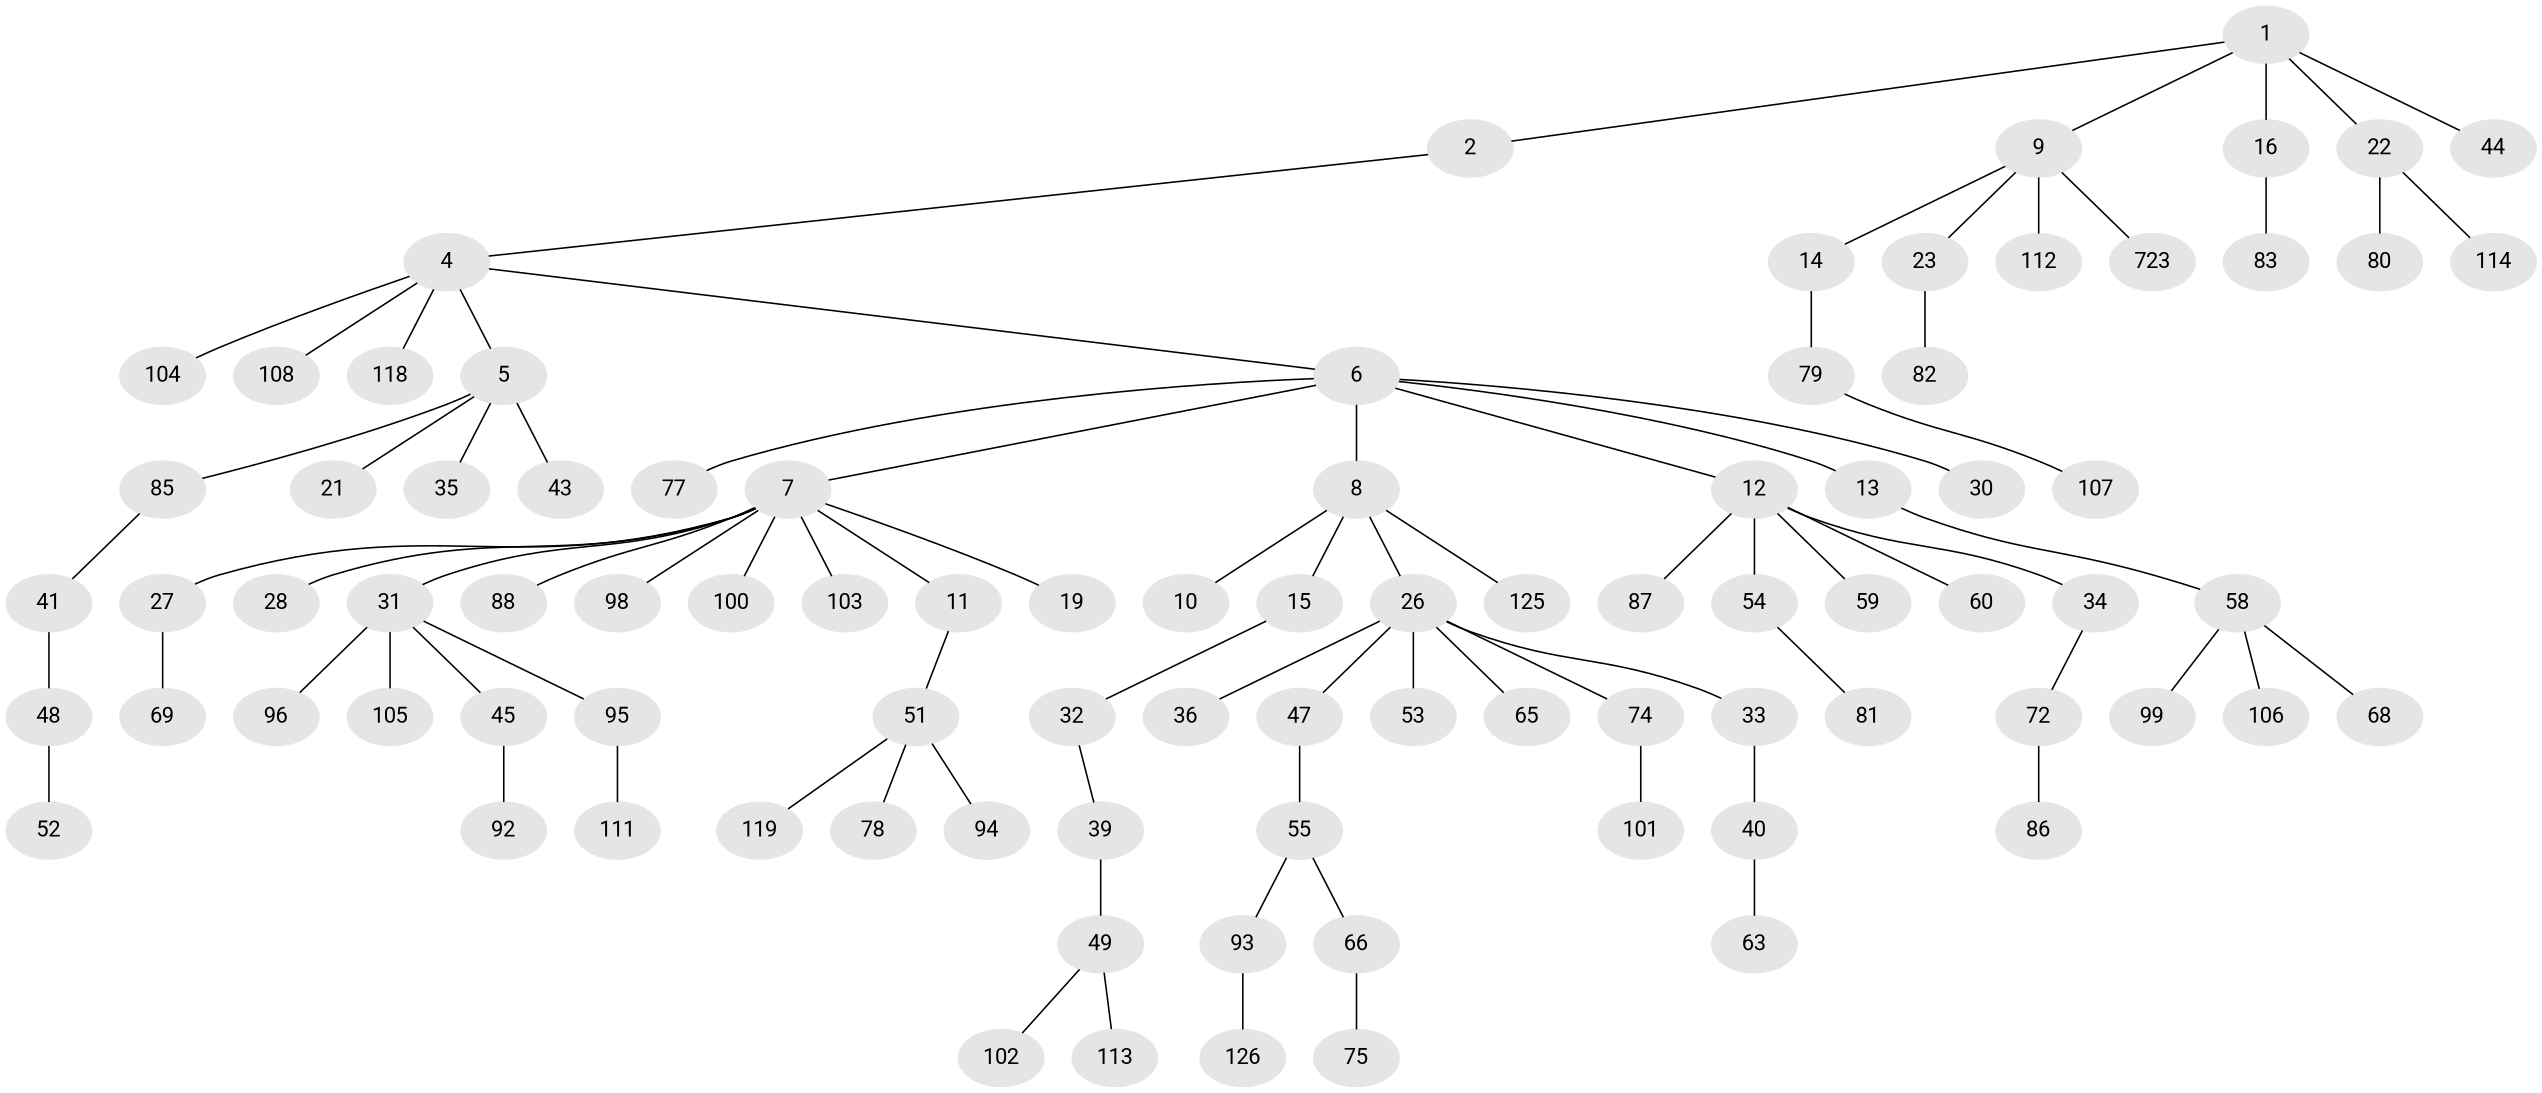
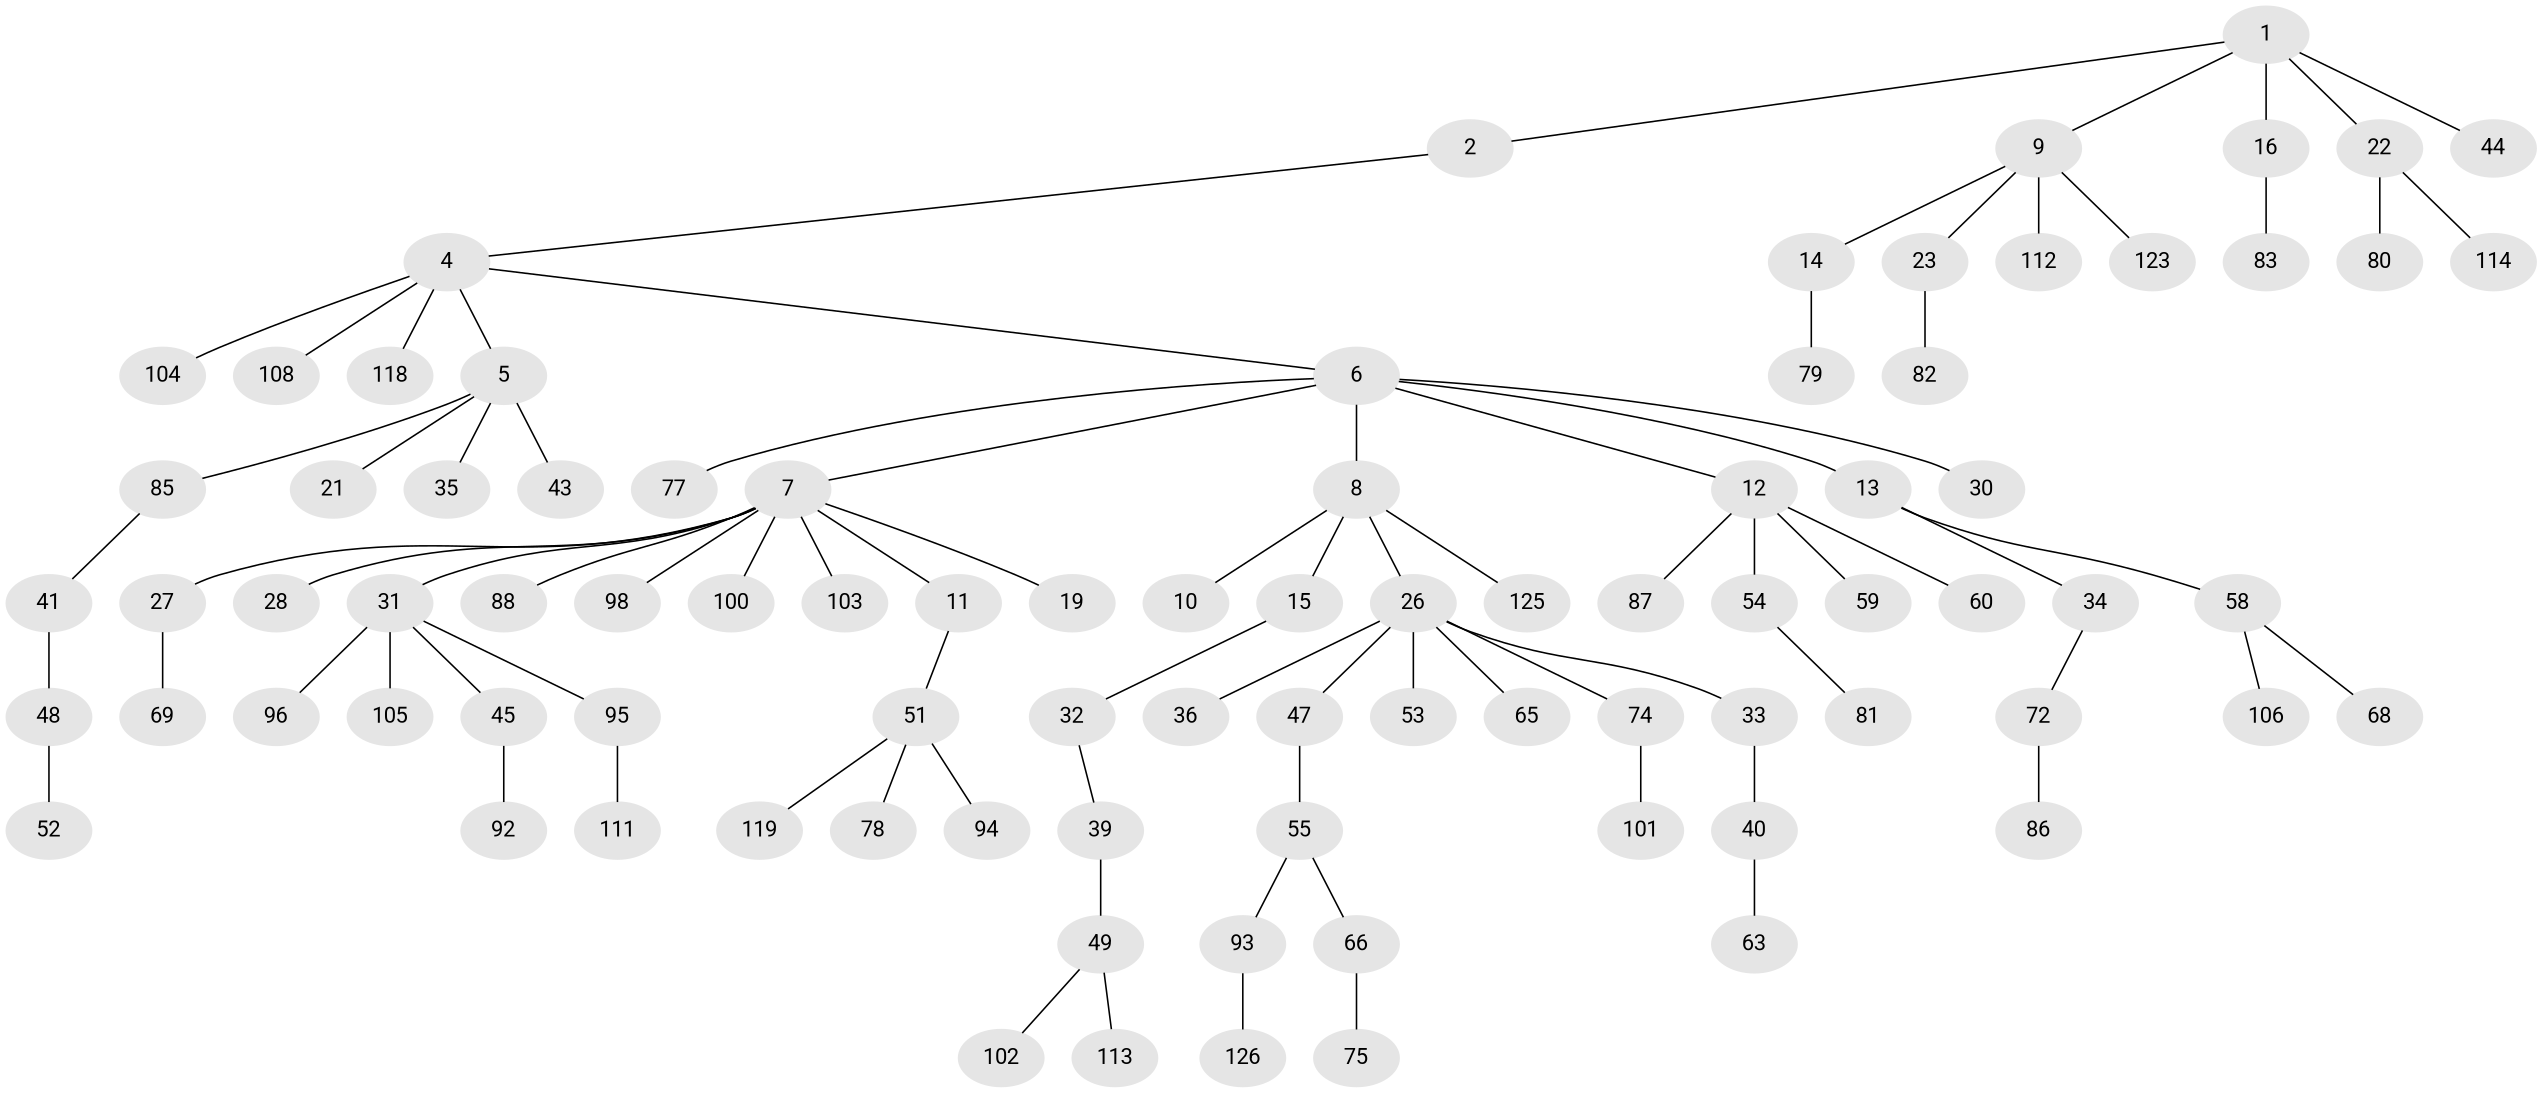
node "723": label "723" -> "123"
node "107": removed
edge "12" -- "34": now "13" -- "34"
node "99": removed
